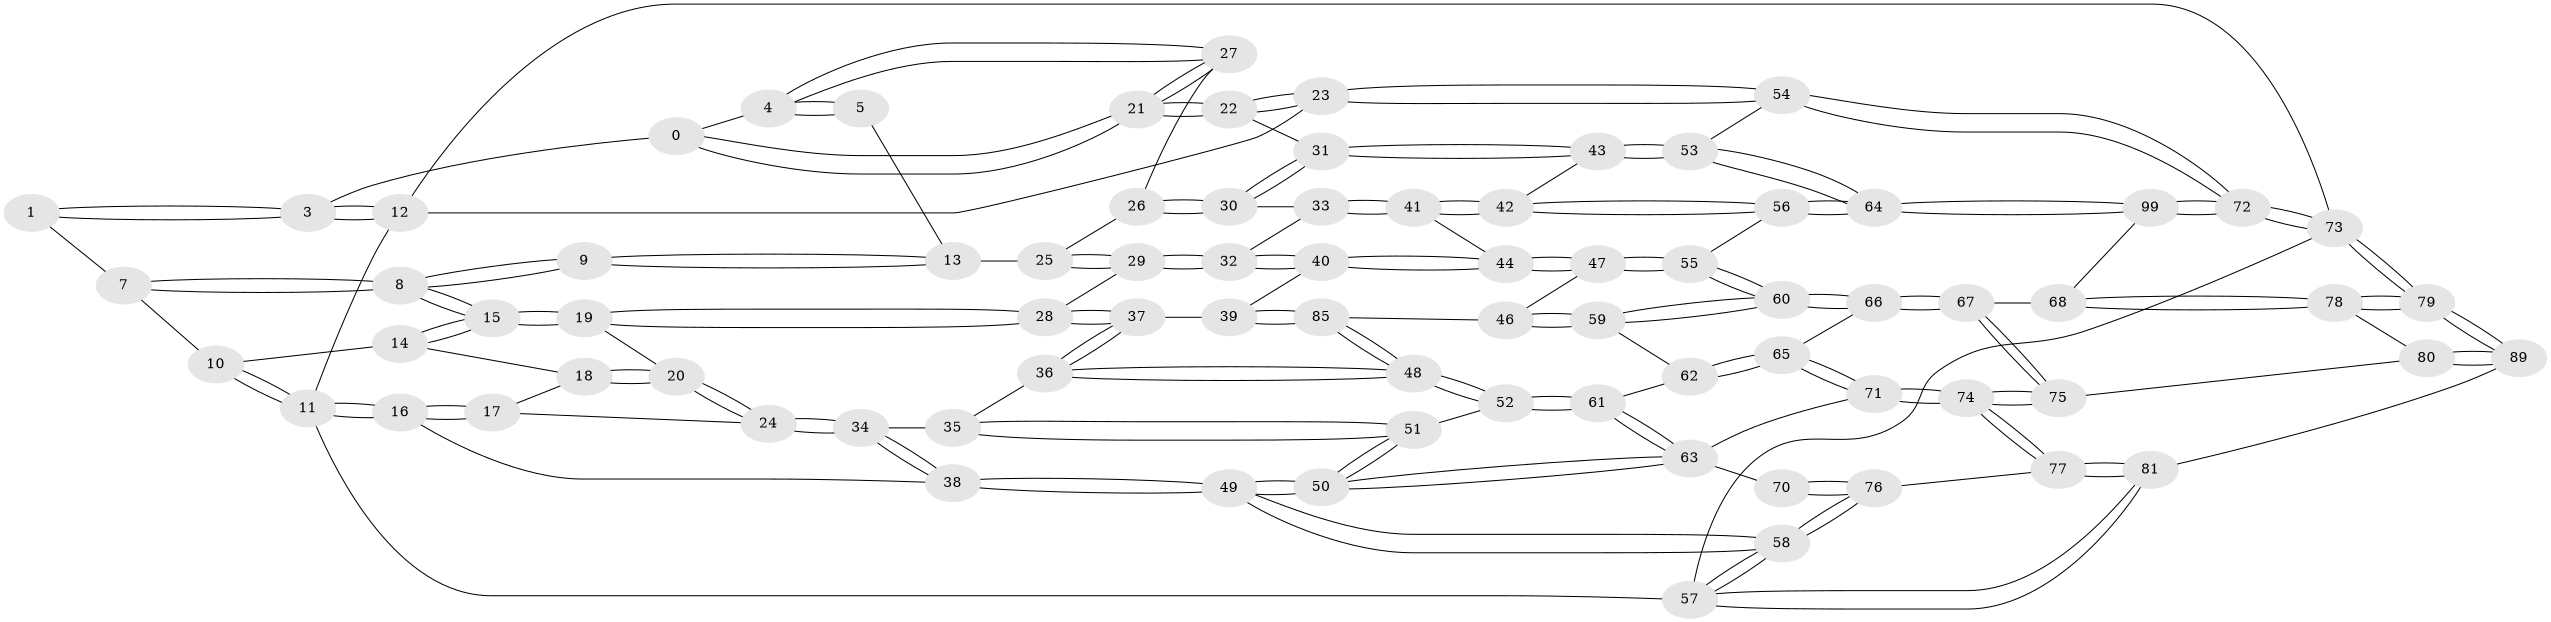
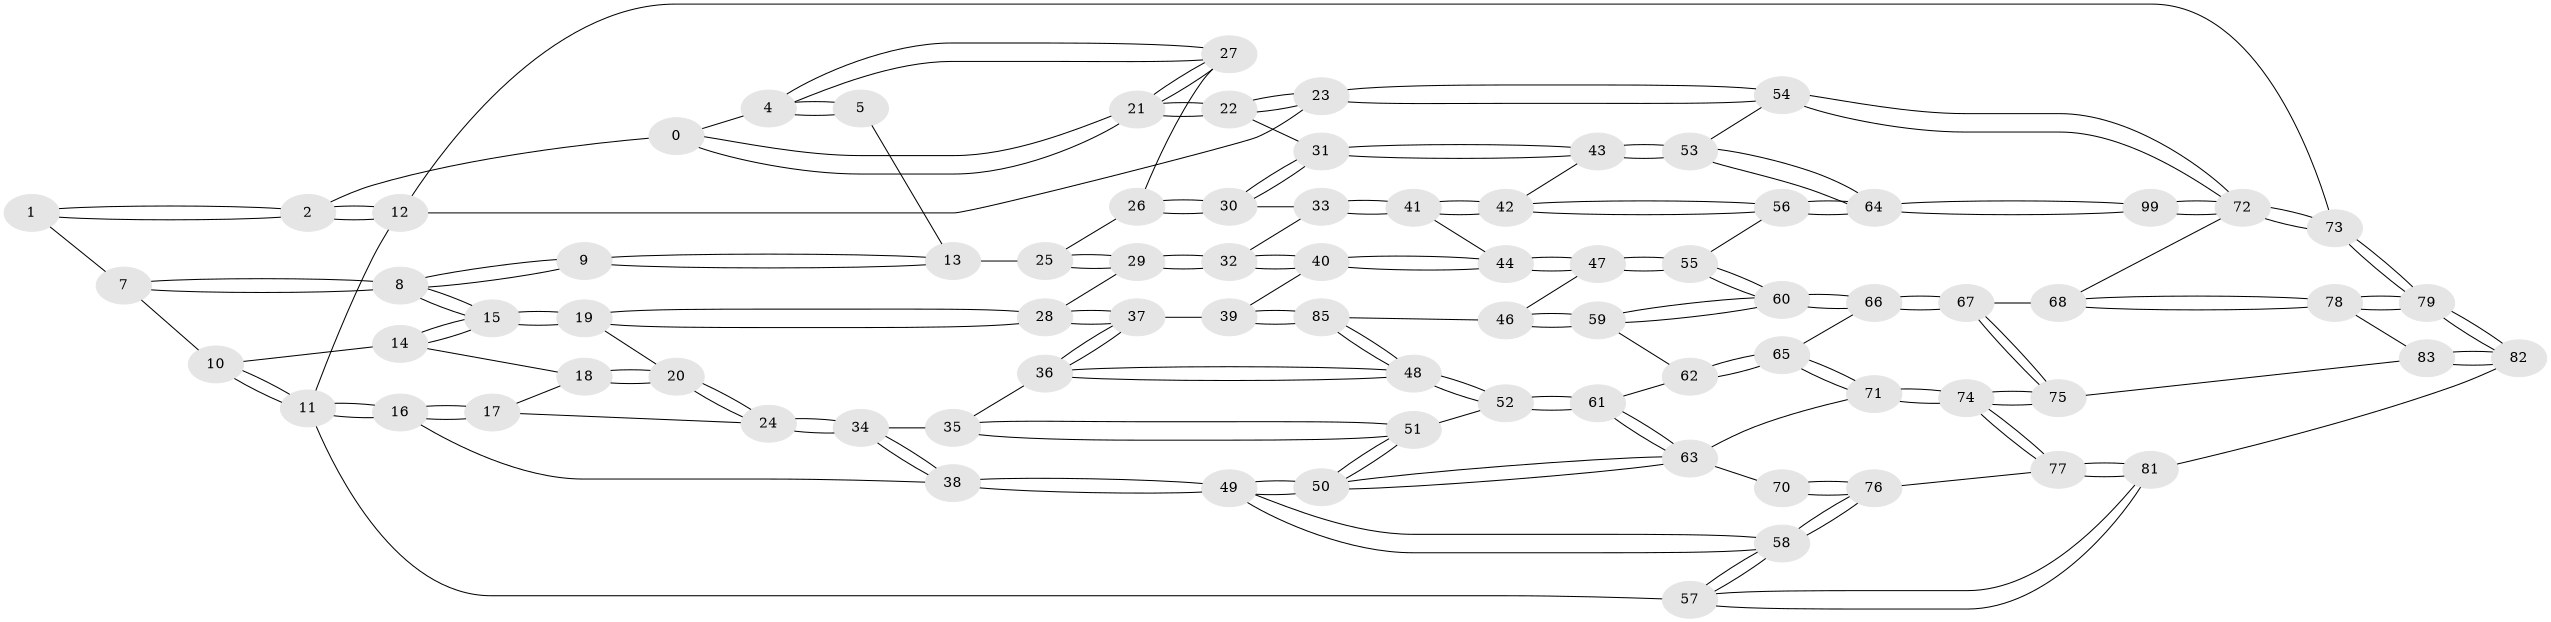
node "3": label "3" -> "2"
edge "99" -- "68": now "72" -- "68"
node "80": label "80" -> "83"
node "89": label "89" -> "82"
edge "73" -- "57": removed
